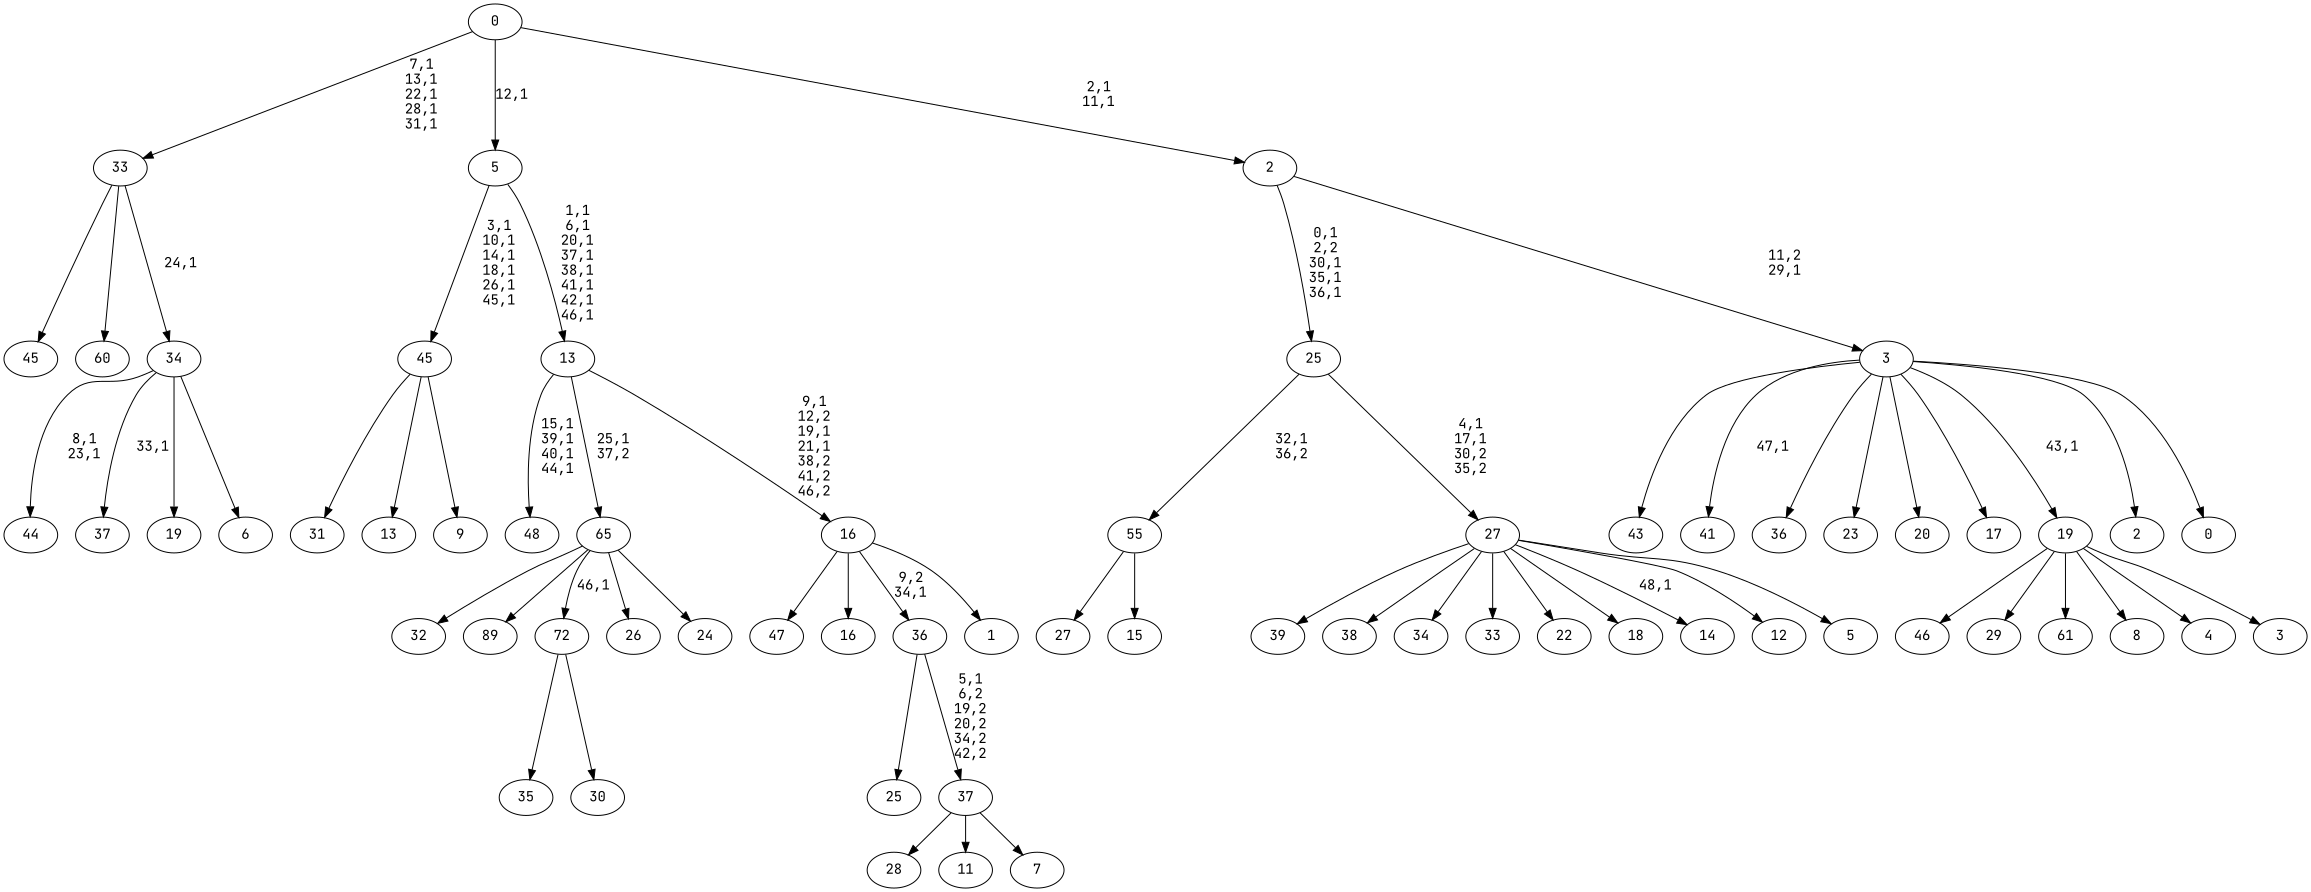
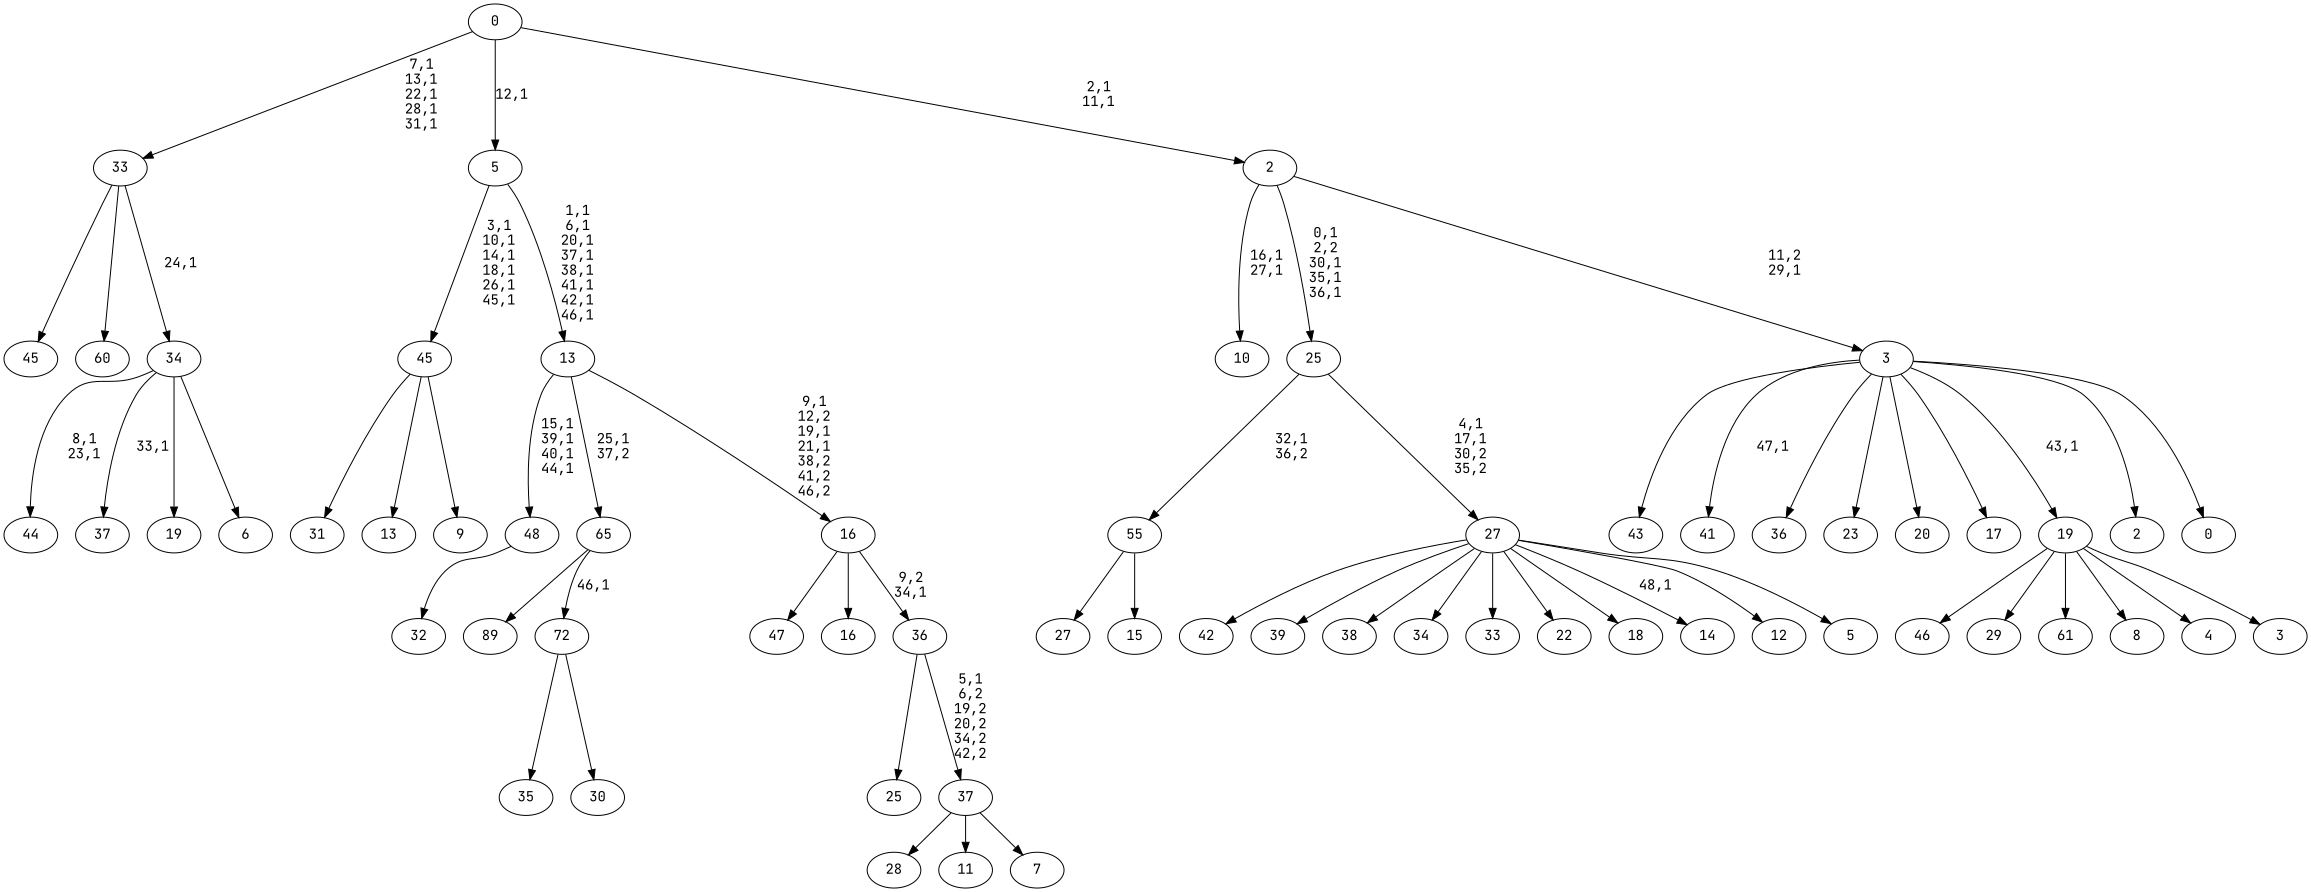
node "10": added
edge "65" -> "32": now "48" -> "32"
node "26": removed
node "24": removed
node "1": removed
node "42": added
